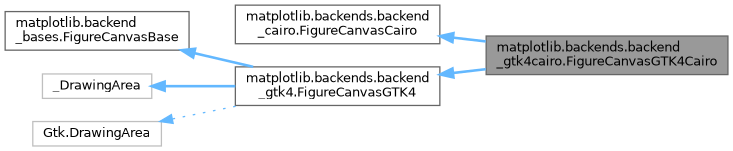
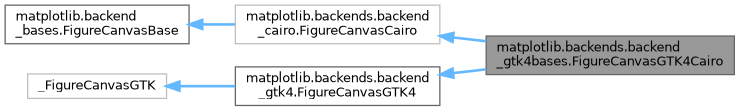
node "matplotlib.backends.backend _cairo.FigureCanvasCairo": color gray40 -> grey75
node "matplotlib.backends.backend _gtk4cairo.FigureCanvasGTK4Cairo": label "matplotlib.backends.backend _gtk4cairo.FigureCanvasGTK4Cairo" -> "matplotlib.backends.backend _gtk4bases.FigureCanvasGTK4Cairo"
edge "matplotlib.backends.backend _gtk4.FigureCanvasGTK4" -> "matplotlib.backend _bases.FigureCanvasBase": now "matplotlib.backends.backend _cairo.FigureCanvasCairo" -> "matplotlib.backend _bases.FigureCanvasBase"
node "_DrawingArea": label "_DrawingArea" -> "_FigureCanvasGTK"
node "Gtk.DrawingArea": removed
